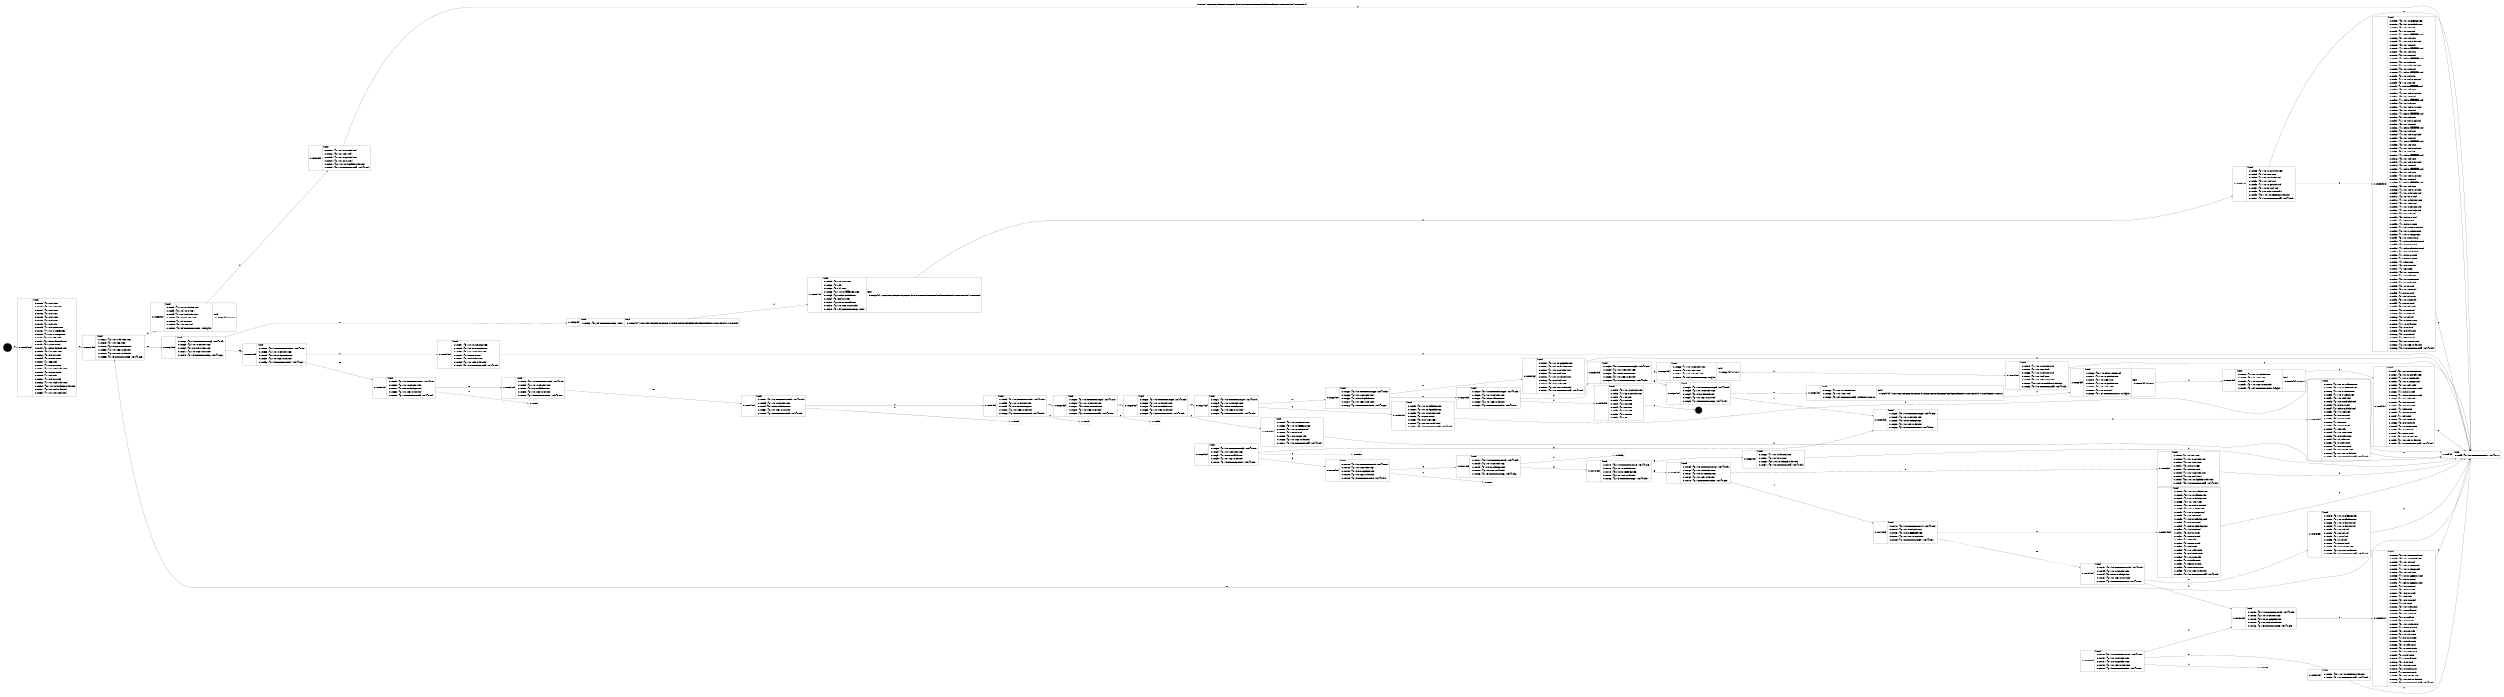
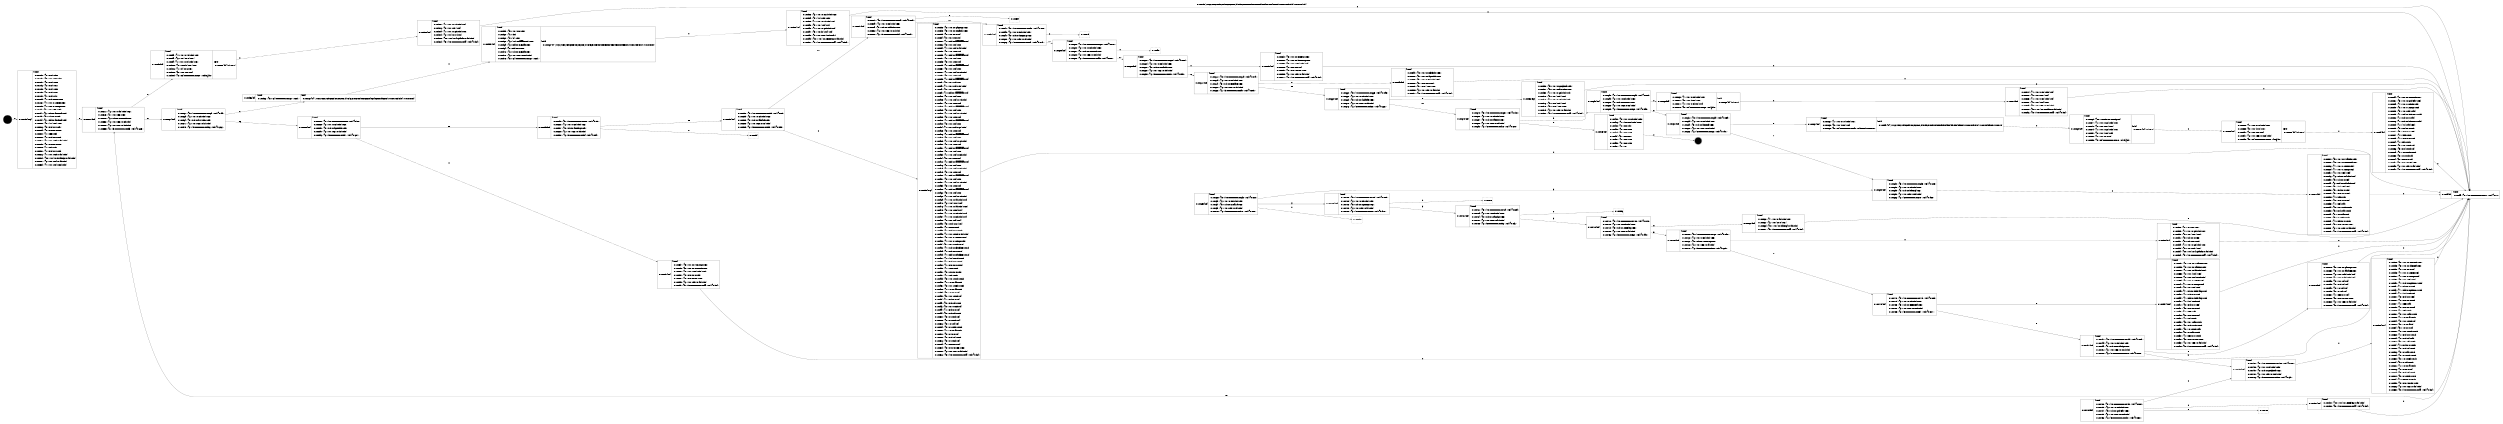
edge "0x401b83 [41]" -> "0x4018b3 [376]": now "0x4015b8 [28]" -> "0x4018b3 [376]"
